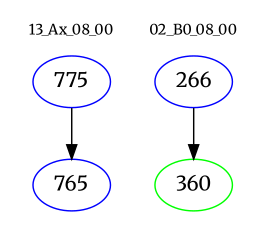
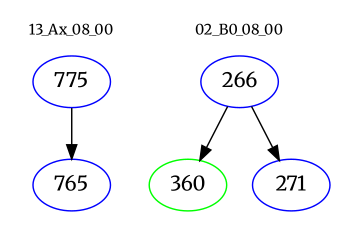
node "271": added
